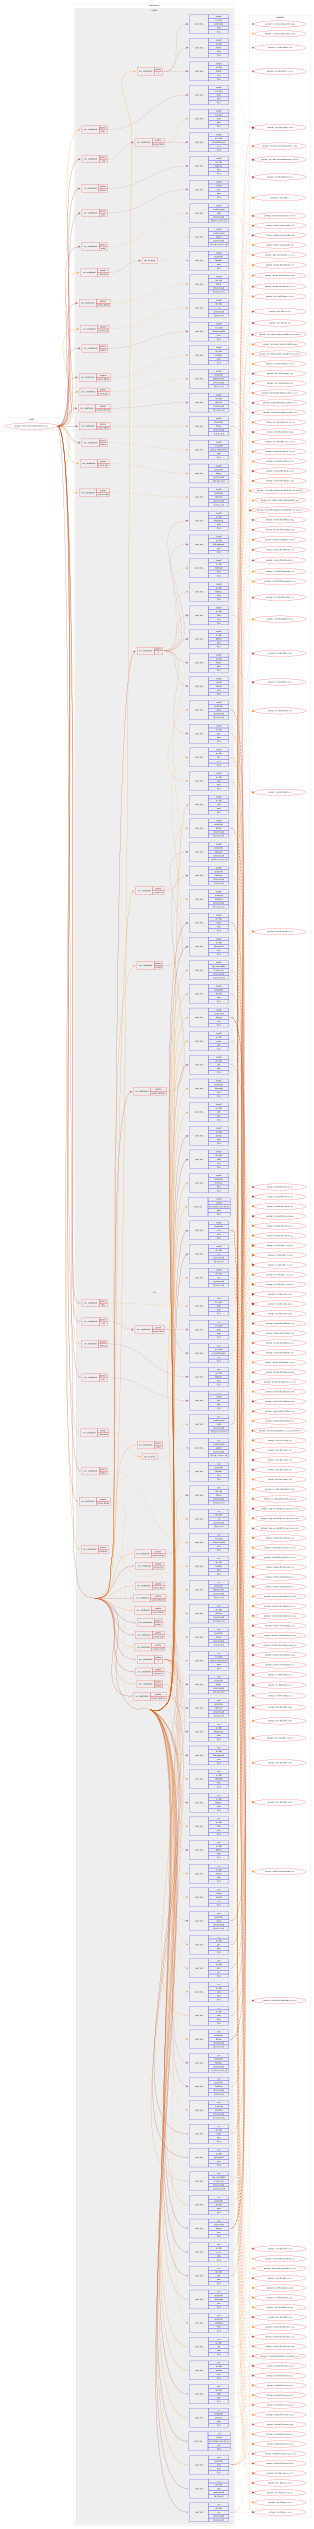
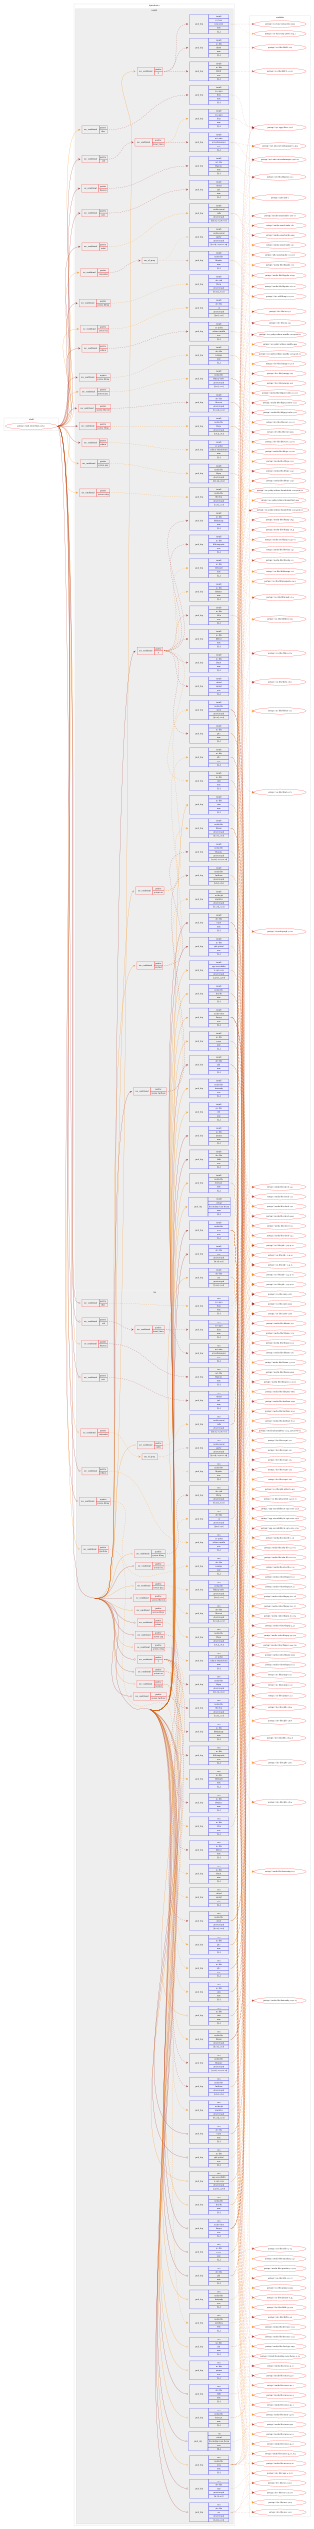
node "portage://mail-client/thunderbird-128.1.0": label "portage://mail-client/thunderbird-128.1.0" -> "portage://mail-client/linux-128.1.0"
